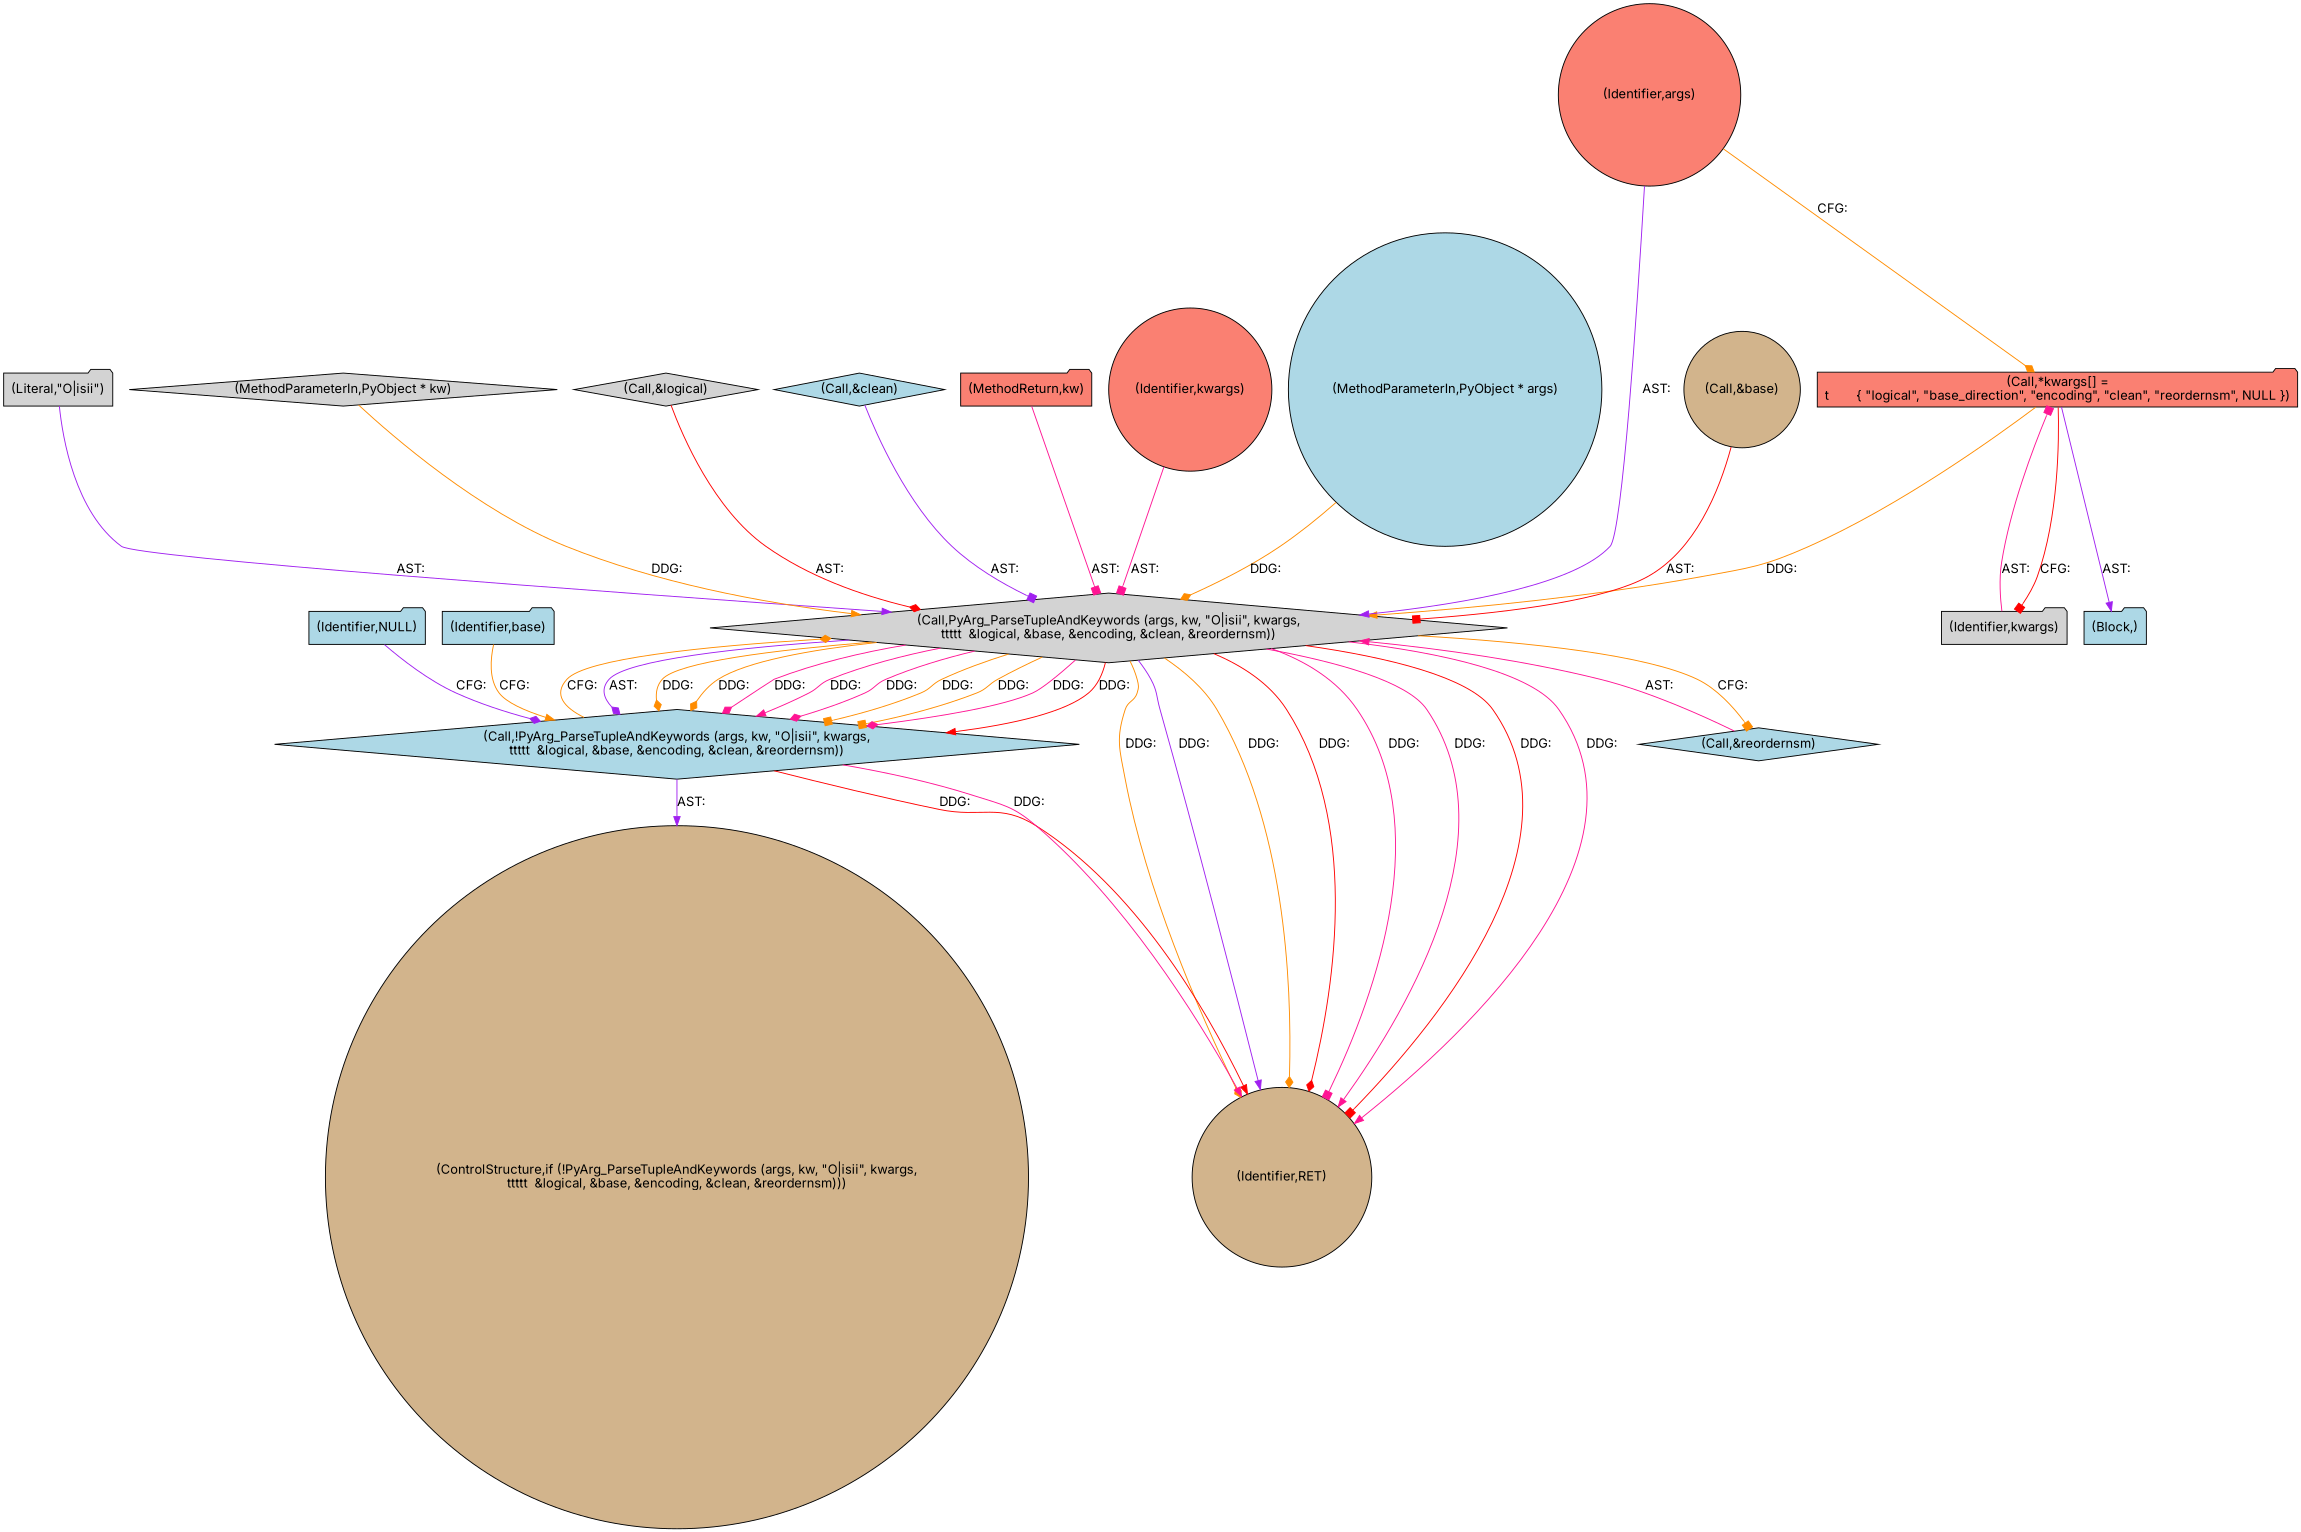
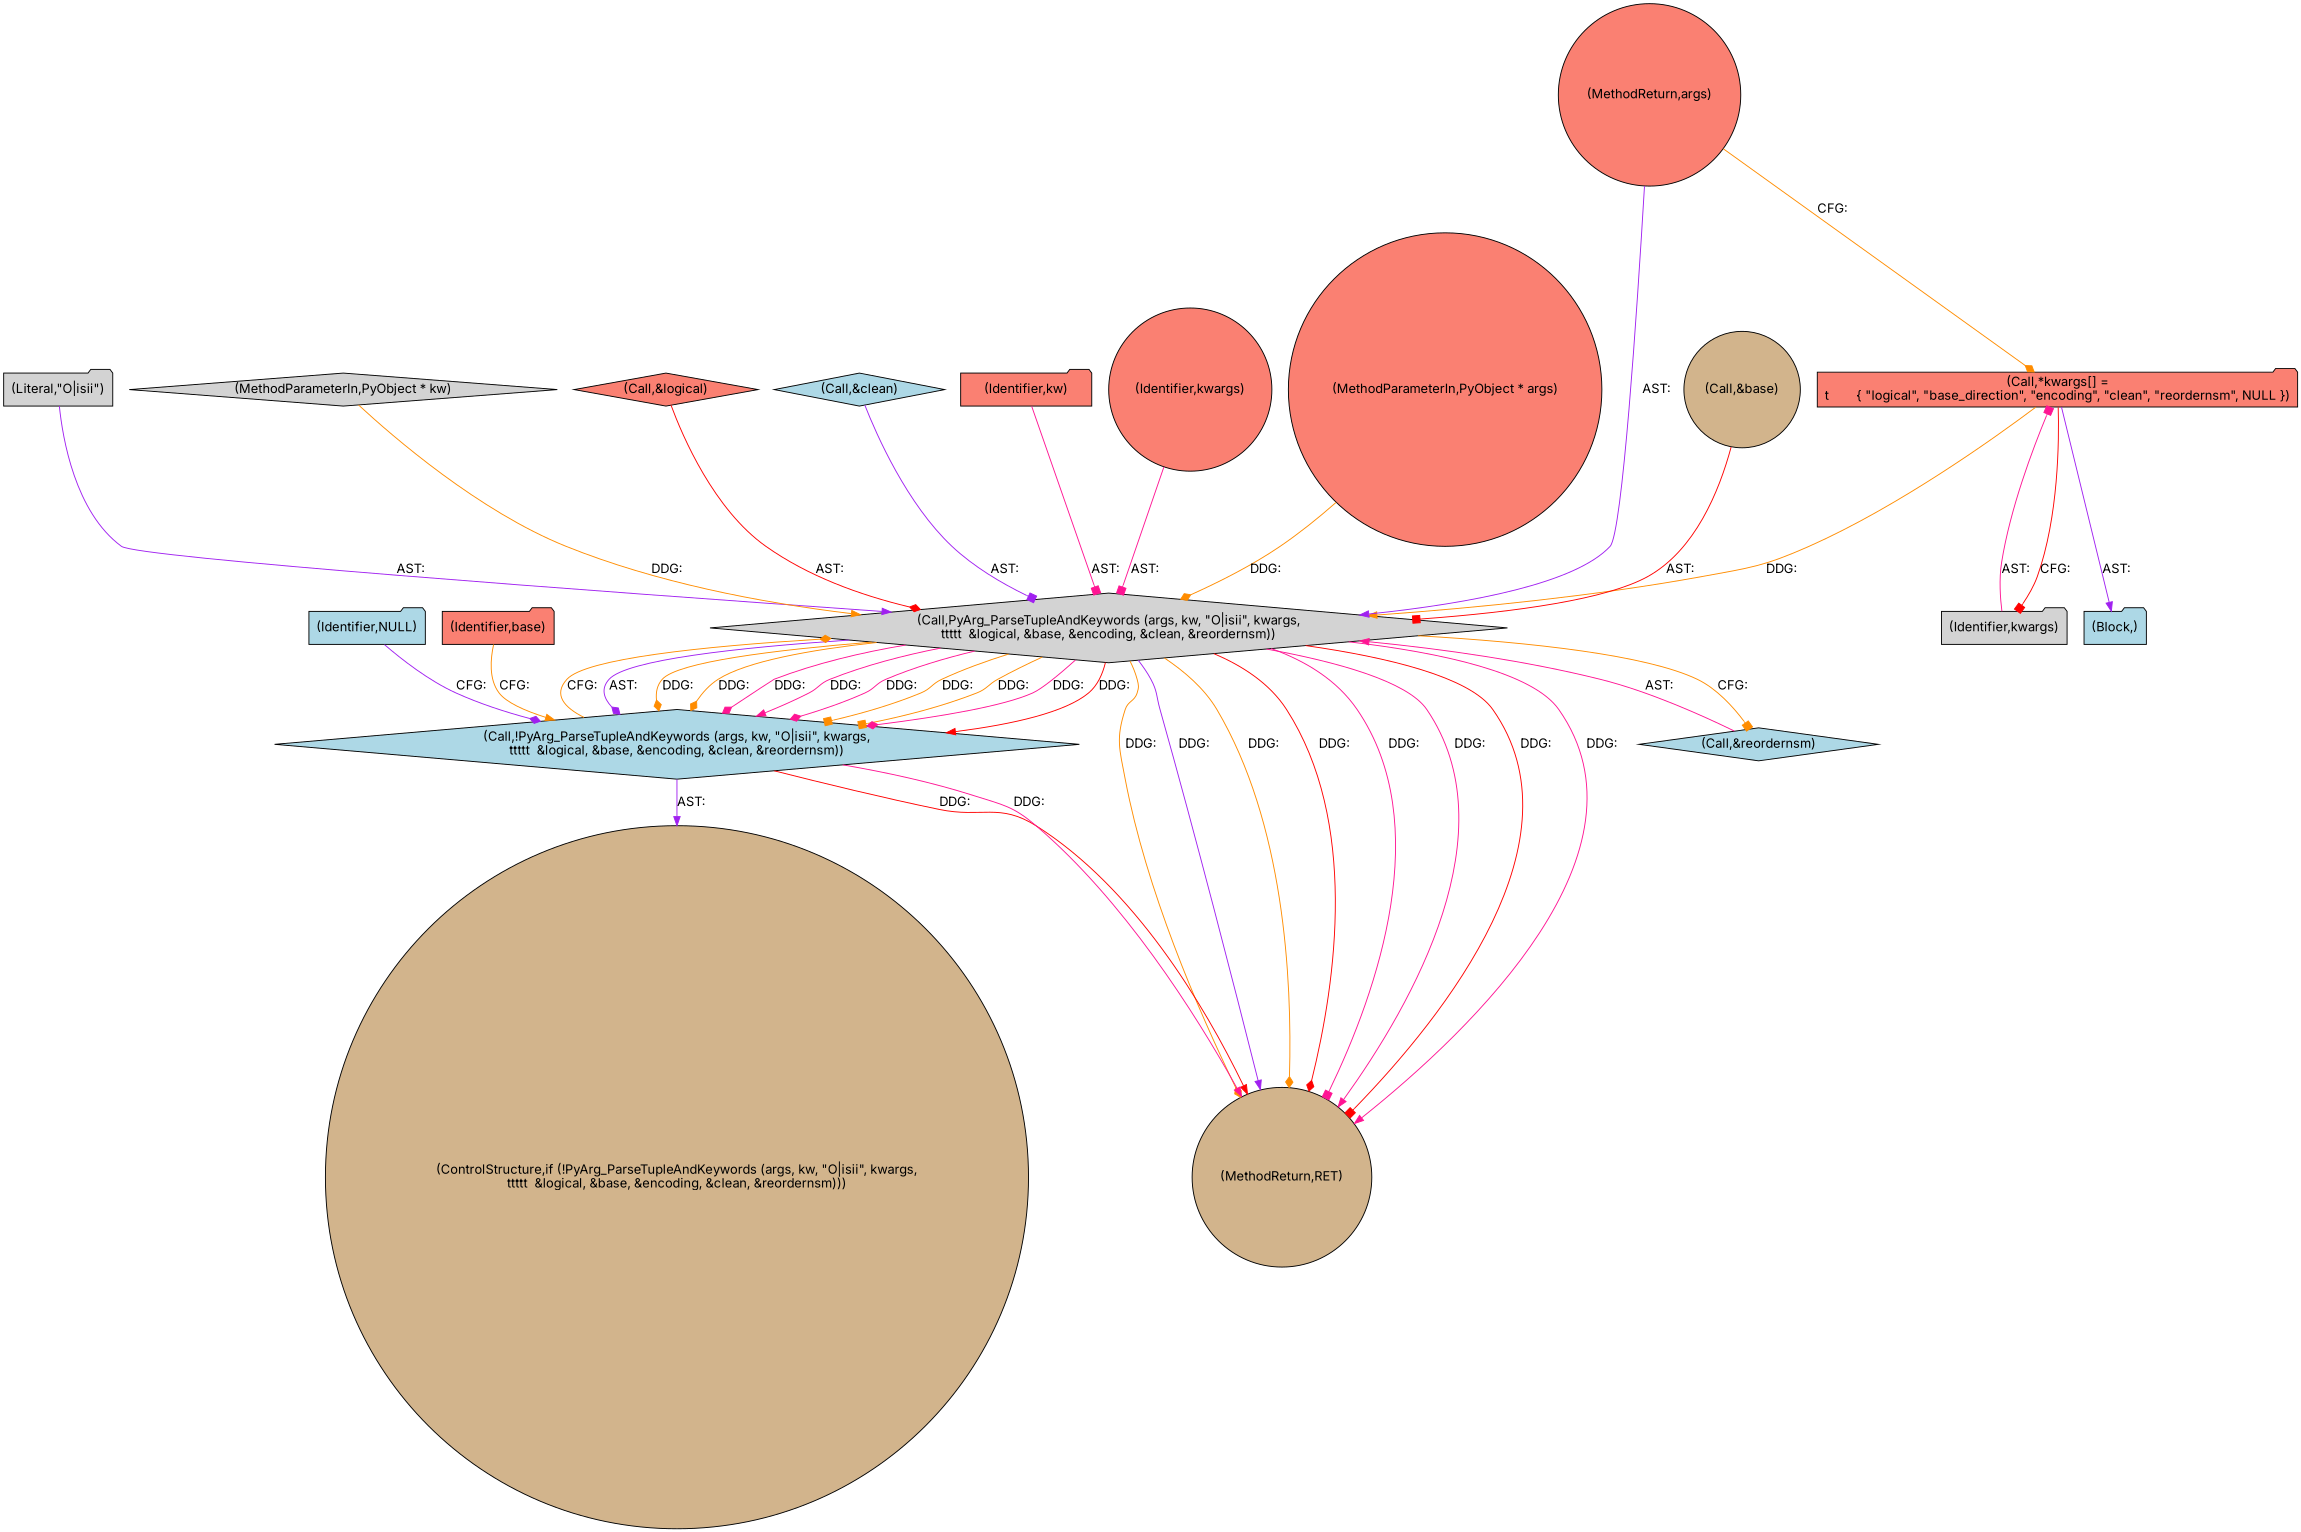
node "(Identifier,args)": label "(Identifier,args)" -> "(MethodReturn,args)"
node "(Call,&logical)": fillcolor lightgrey -> salmon
node "(MethodReturn,kw)": label "(MethodReturn,kw)" -> "(Identifier,kw)"
node "(MethodParameterIn,PyObject * args)": fillcolor lightblue -> salmon
node "(Identifier,base)": fillcolor lightblue -> salmon
node "(Identifier,RET)": label "(Identifier,RET)" -> "(MethodReturn,RET)"
